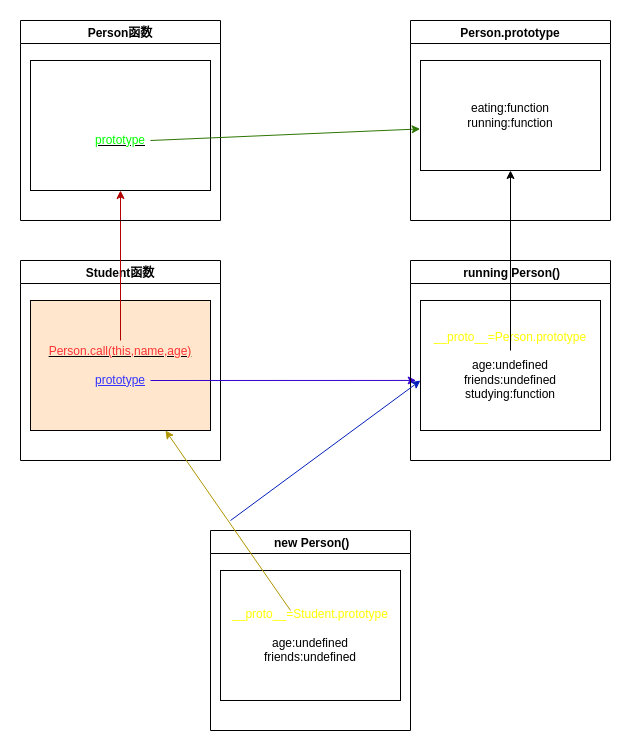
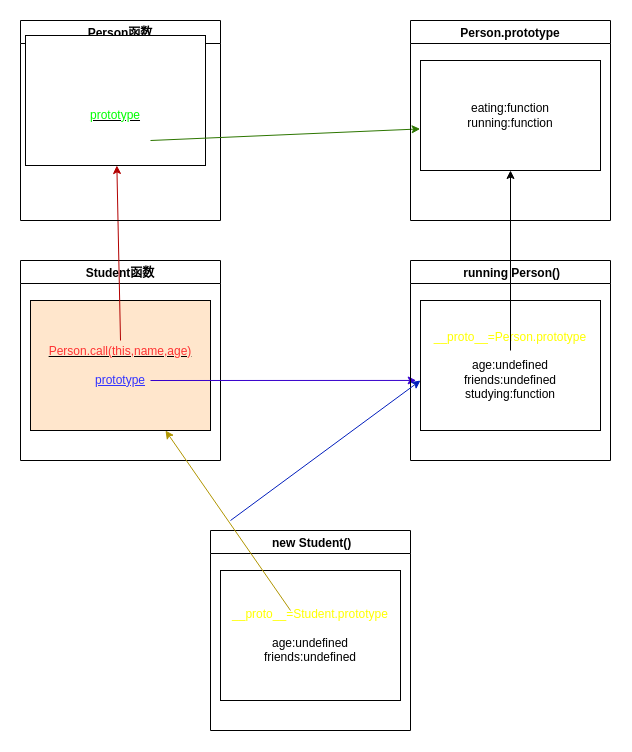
node "this.name = name this.age = age prototype": moved (121, 126) -> (116, 101)
node "new Person()": label "new Person()" -> "new Student()"
